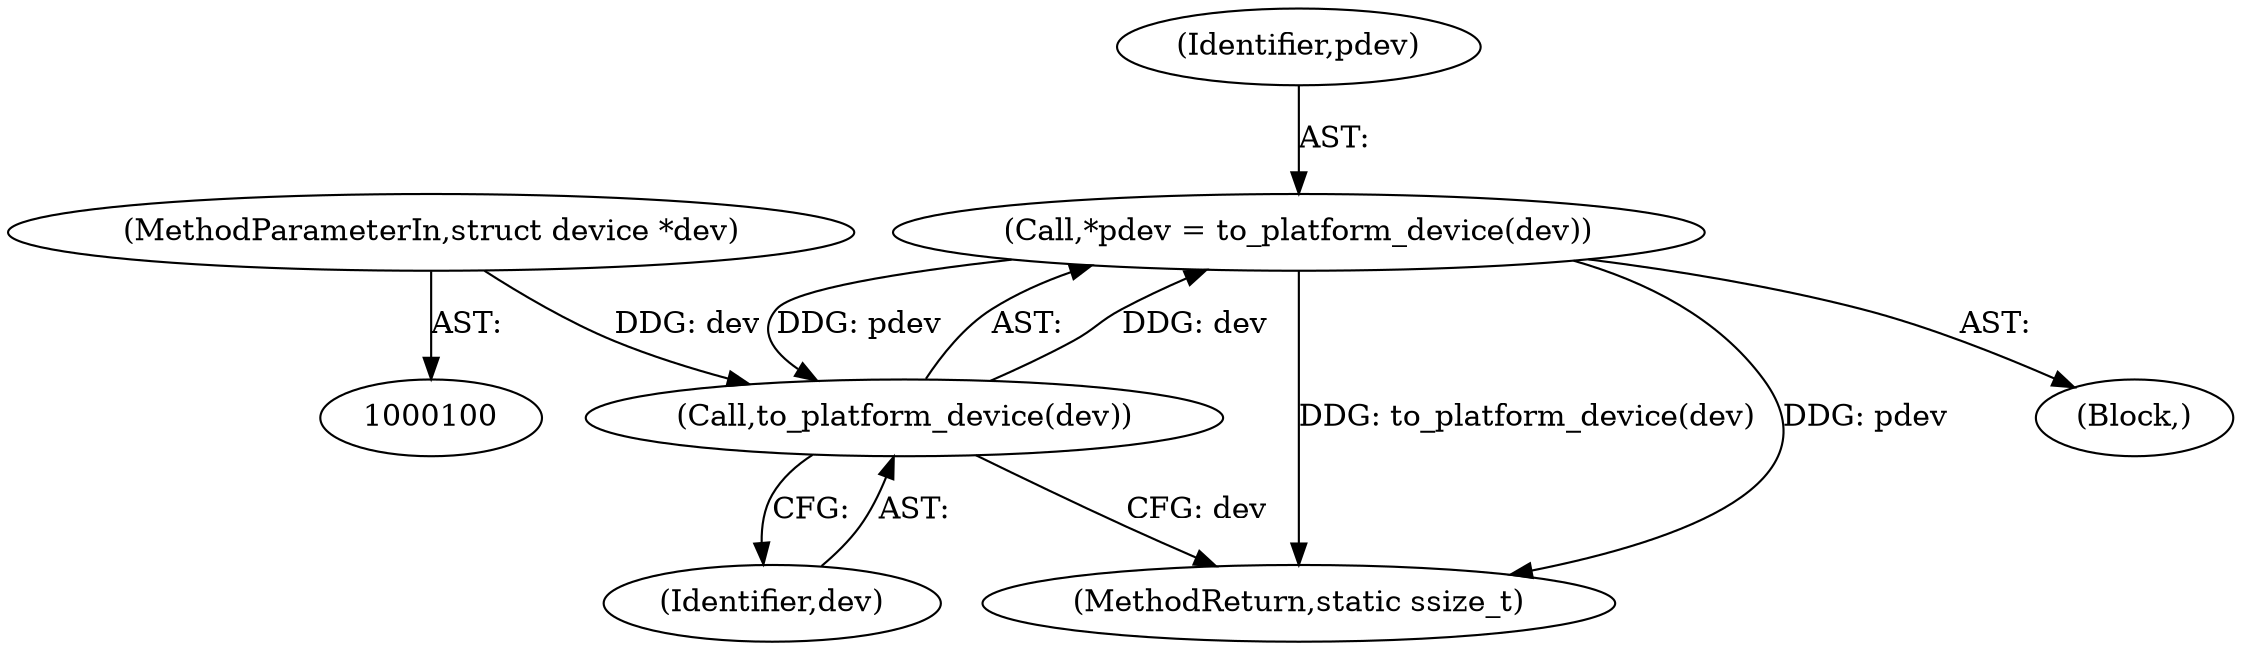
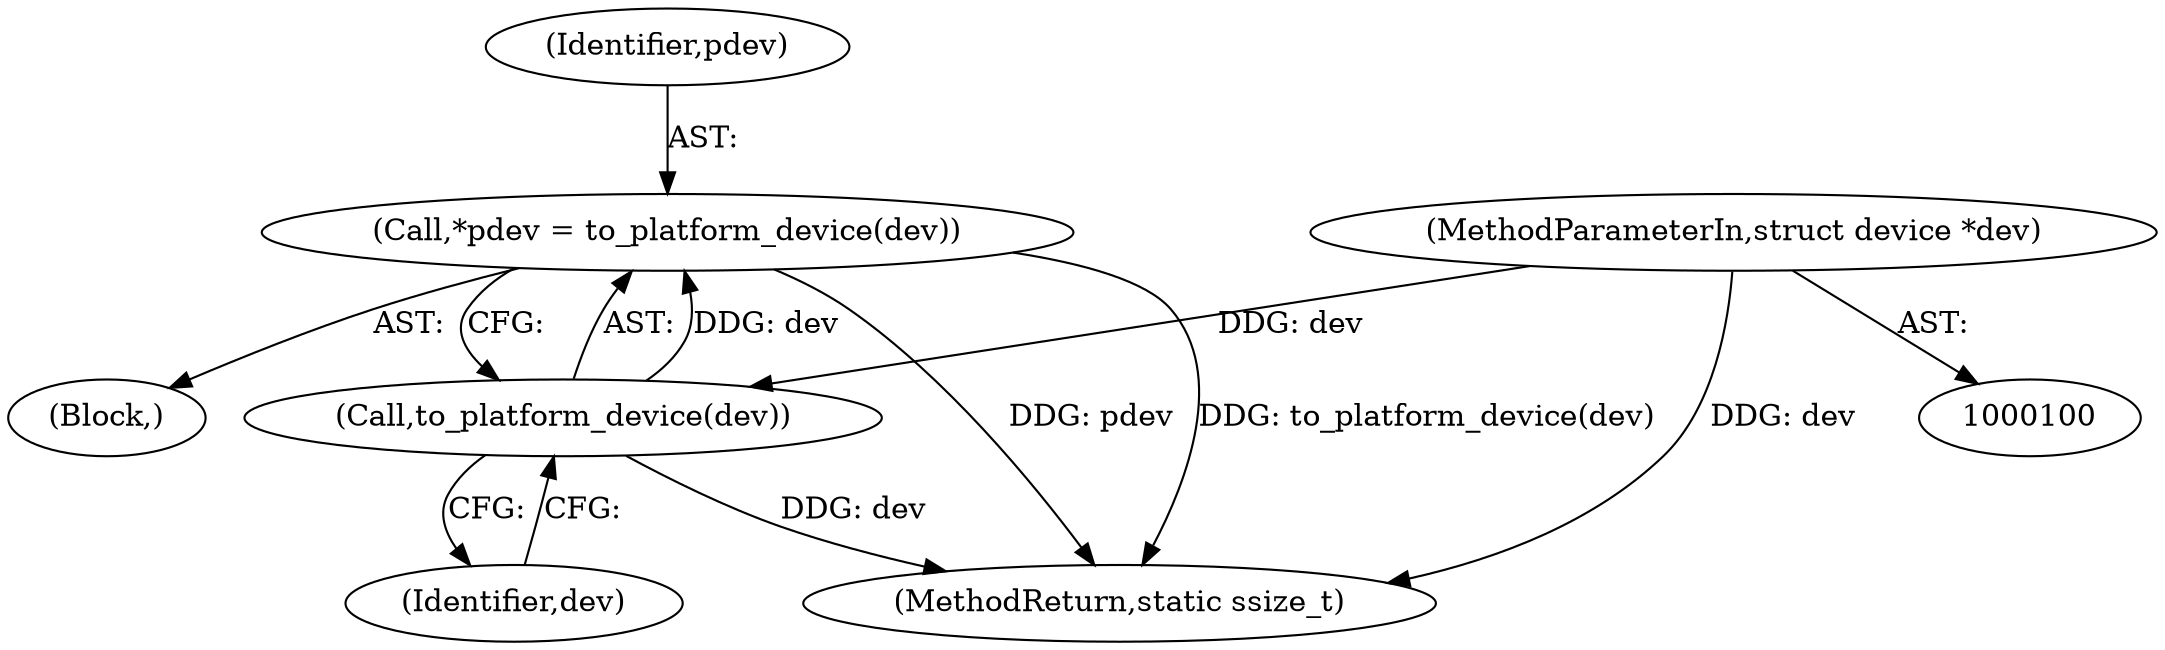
edge "(Call,*pdev = to_platform_device(dev))" -> "(Call,to_platform_device(dev))": label "DDG: pdev" -> "CFG: "
edge "(MethodParameterIn,struct device *dev)" -> "(MethodReturn,static ssize_t)": added, label "DDG: dev"
edge "(Identifier,dev)" -> "(Call,to_platform_device(dev))": label "AST: " -> "CFG: "
edge "(Call,to_platform_device(dev))" -> "(MethodReturn,static ssize_t)": label "CFG: dev" -> "DDG: dev"
